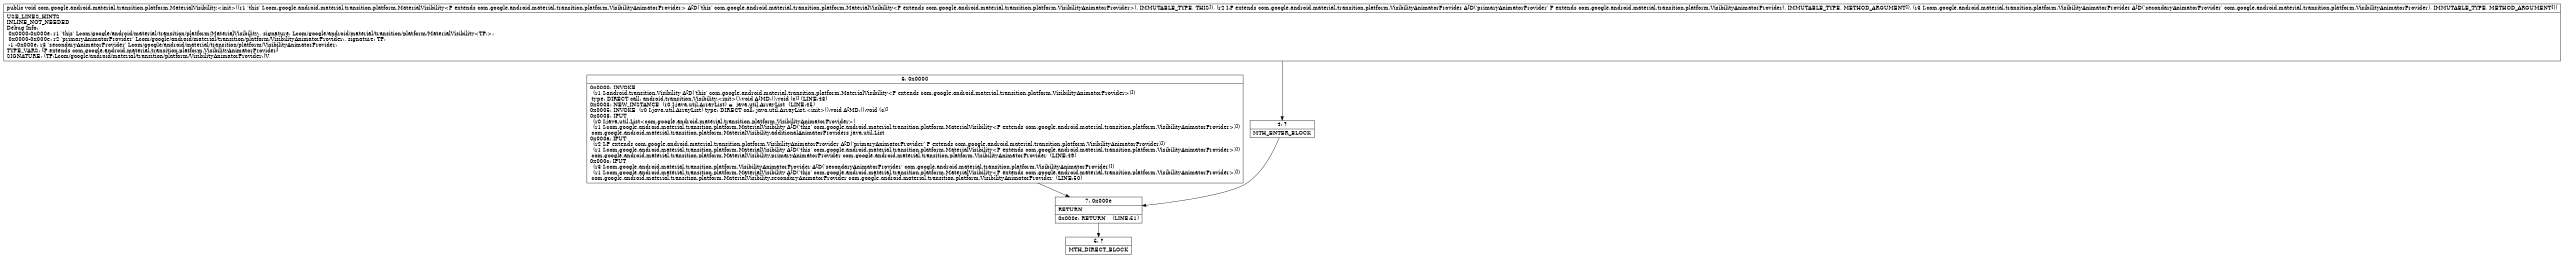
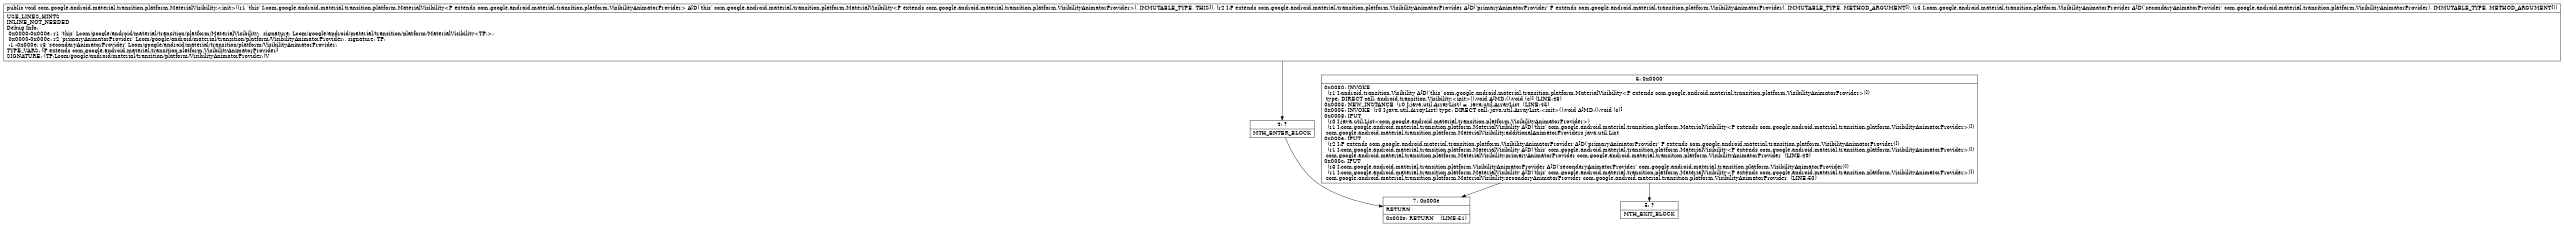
node "6: 0x0000": text "0x0000: INVOKE" -> "0x0080: INVOKE"
edge "7: 0x000e" -> "5: ?": now "6: 0x0000" -> "5: ?"
node "5: ?": text "MTH_DIRECT_BLOCK" -> "MTH_EXIT_BLOCK"
